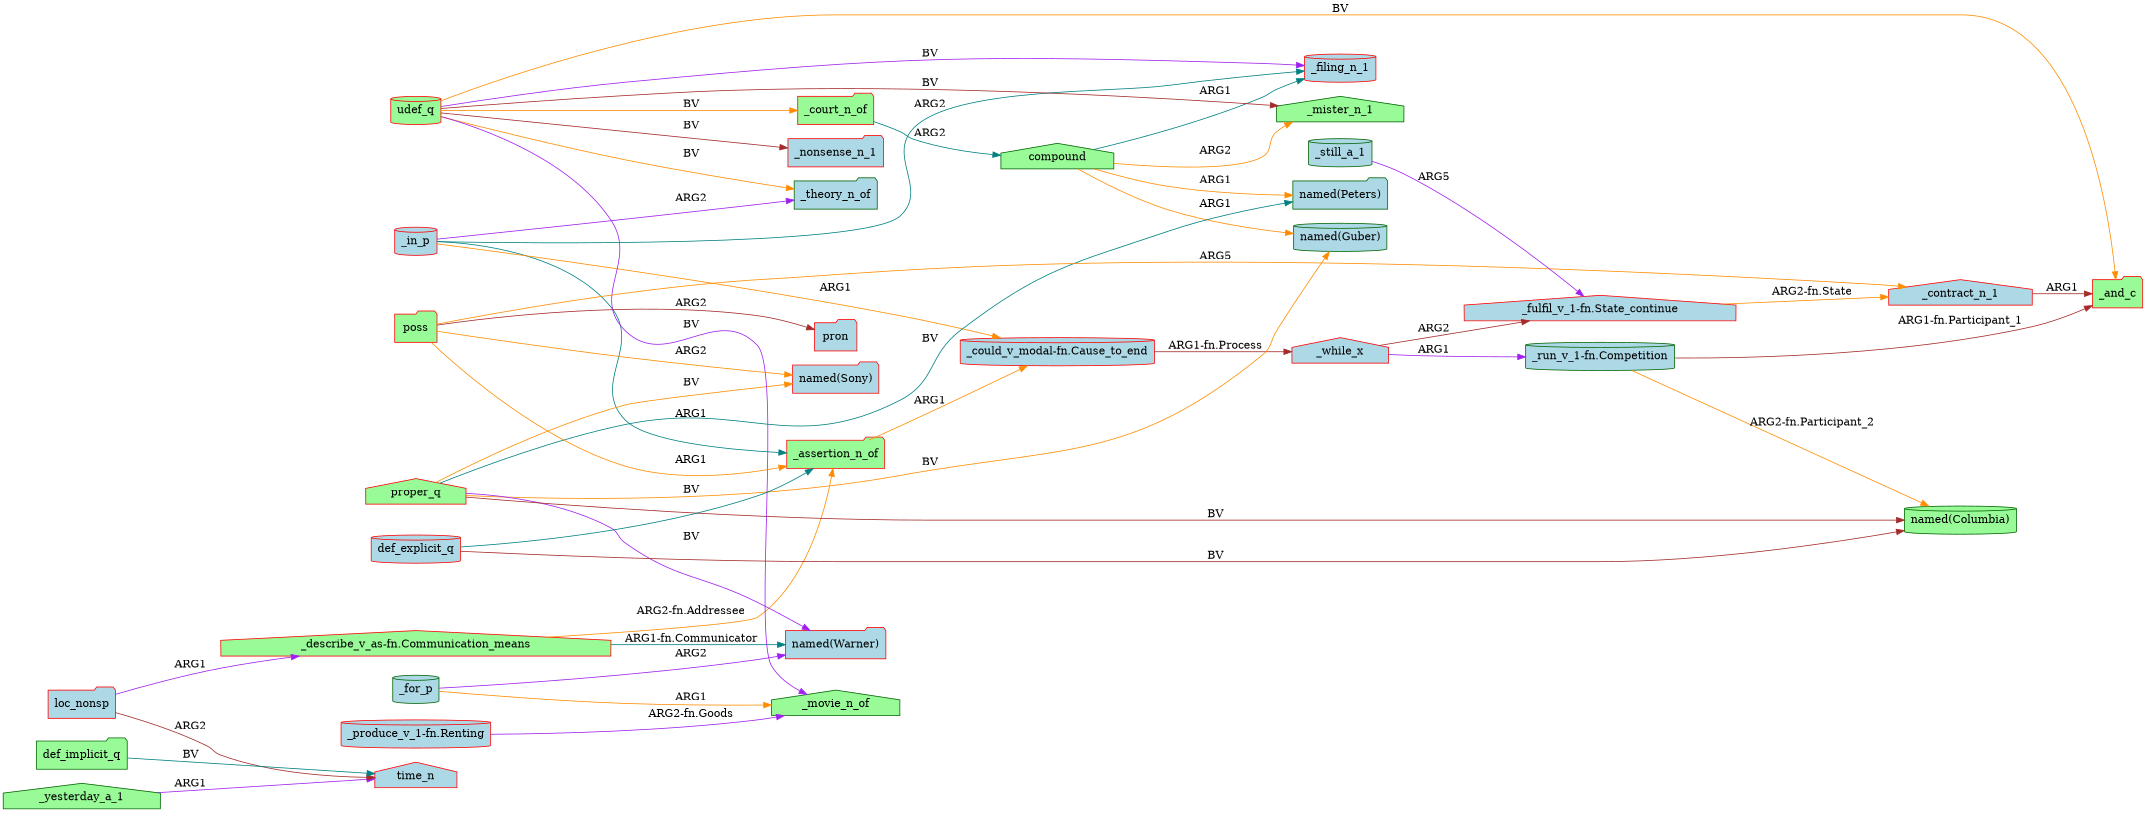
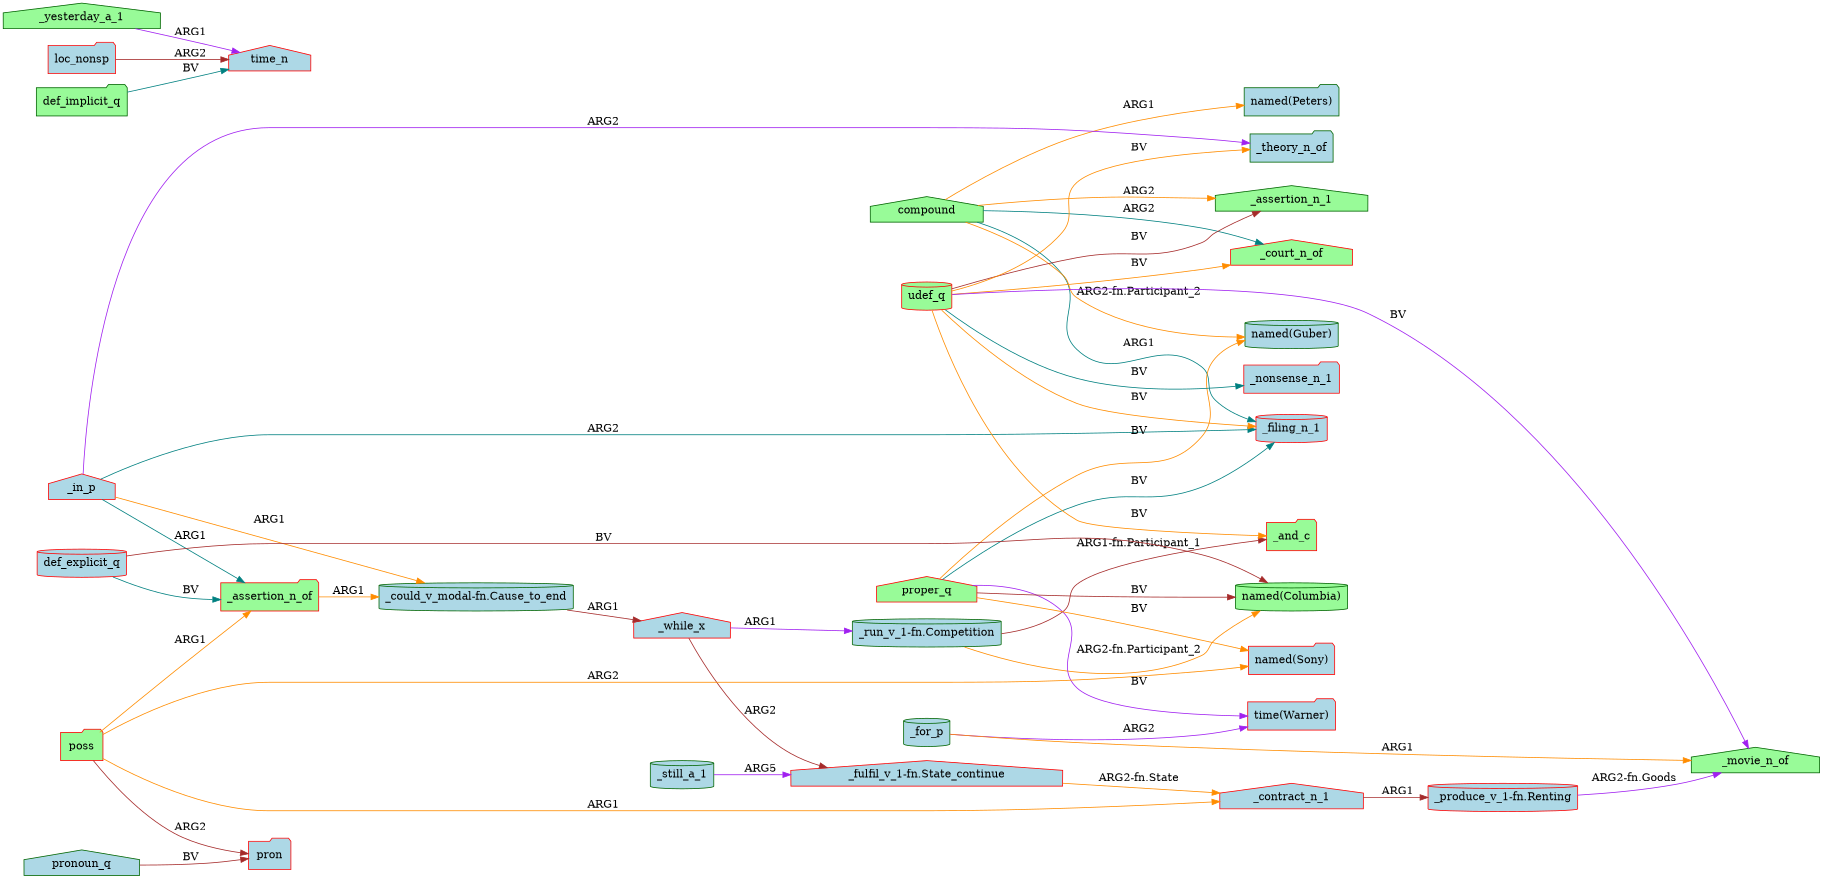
edge "udef_q" -> "_filing_n_1": color purple -> darkorange
node "_court_n_of": shape folder -> house
node "_mister_n_1": label "_mister_n_1" -> "_assertion_n_1"
edge "udef_q" -> "_nonsense_n_1": color brown -> teal
edge "_court_n_of" -> "compound": reversed
edge "compound" -> "named(Guber)": label "ARG1" -> "ARG2-fn.Participant_2"
node "_in_p": shape cylinder -> house
edge "poss" -> "_contract_n_1": label "ARG5" -> "ARG1"
edge "_contract_n_1" -> "_and_c": now "_contract_n_1" -> "_produce_v_1-fn.Renting"
edge "_could_v_modal-fn.Cause_to_end" -> "_while_x": label "ARG1-fn.Process" -> "ARG1"
node "_could_v_modal-fn.Cause_to_end": color red -> darkgreen
edge "proper_q" -> "named(Peters)": now "proper_q" -> "_filing_n_1"
node "_describe_v_as-fn.Communication_means": removed
node "named(Warner)": label "named(Warner)" -> "time(Warner)"
node "pronoun_q": added
